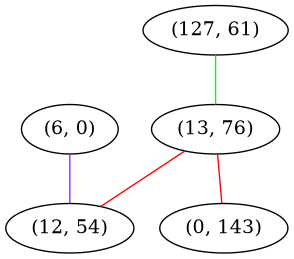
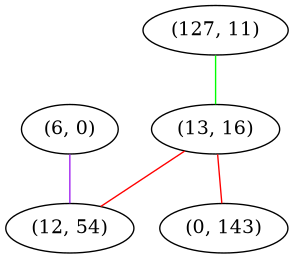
node "(127, 61)": label "(127, 61)" -> "(127, 11)"
node "(13, 76)": label "(13, 76)" -> "(13, 16)"
